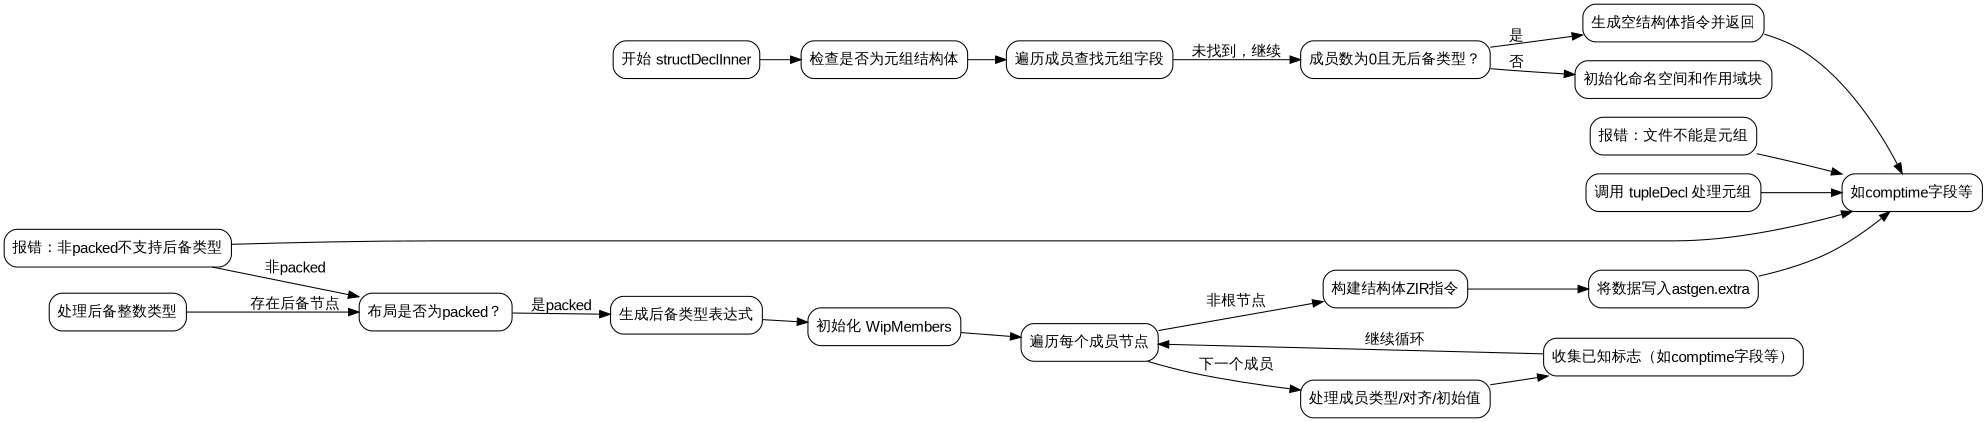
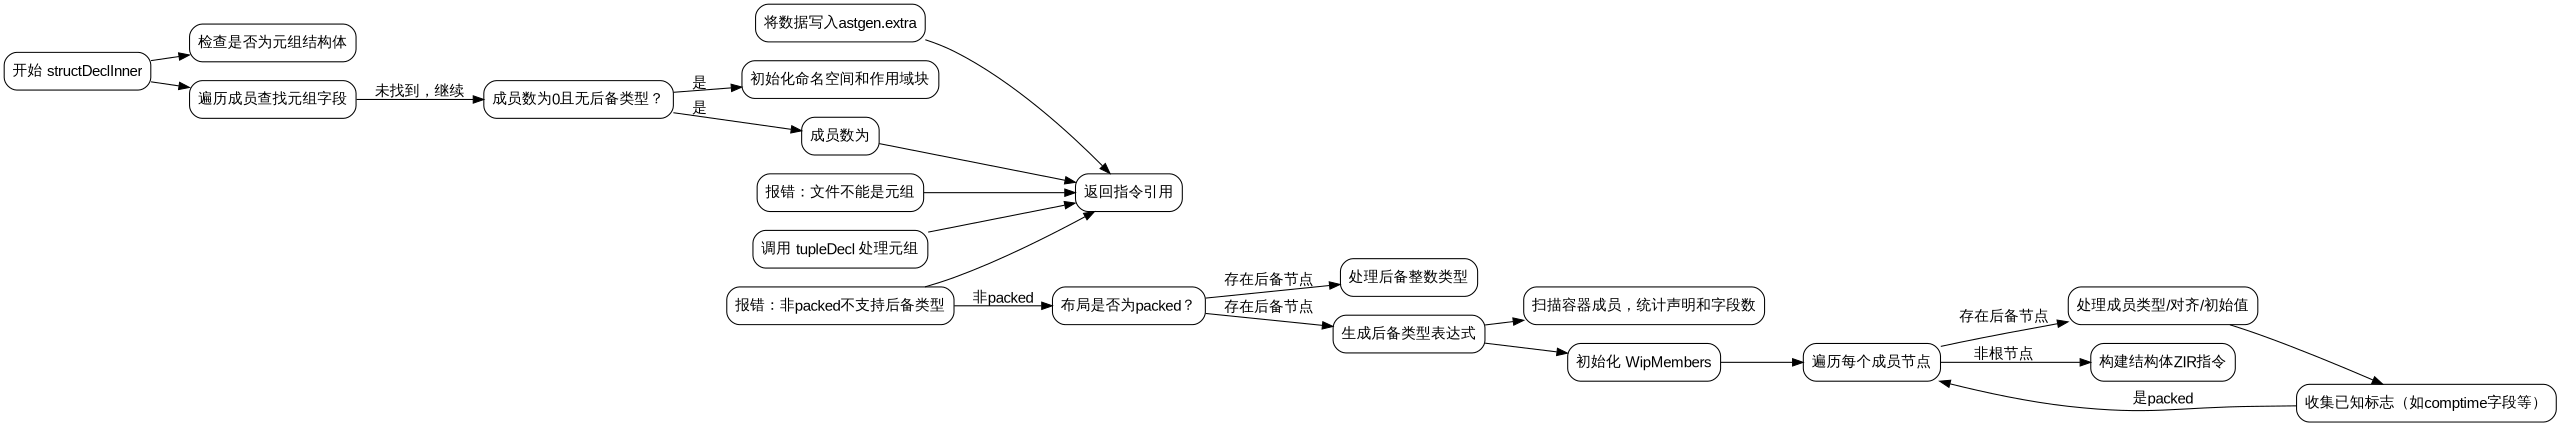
node "生成空结构体指令并返回": label "生成空结构体指令并返回" -> "成员数为"
edge "检查是否为元组结构体" -> "遍历成员查找元组字段": now "开始 structDeclInner" -> "遍历成员查找元组字段"
edge "成员数为0且无后备类型？" -> "初始化命名空间和作用域块": label "否" -> "是"
node "如comptime字段等": label "如comptime字段等" -> "返回指令引用"
edge "构建结构体ZIR指令" -> "将数据写入astgen.extra": removed
edge "布局是否为packed？" -> "生成后备类型表达式": label "是packed" -> "存在后备节点"
node "扫描容器成员，统计声明和字段数": added
edge "处理后备整数类型" -> "布局是否为packed？": reversed
edge "收集已知标志（如comptime字段等）" -> "遍历每个成员节点": label "继续循环" -> "是packed"
edge "遍历每个成员节点" -> "处理成员类型/对齐/初始值": label "下一个成员" -> "存在后备节点"
